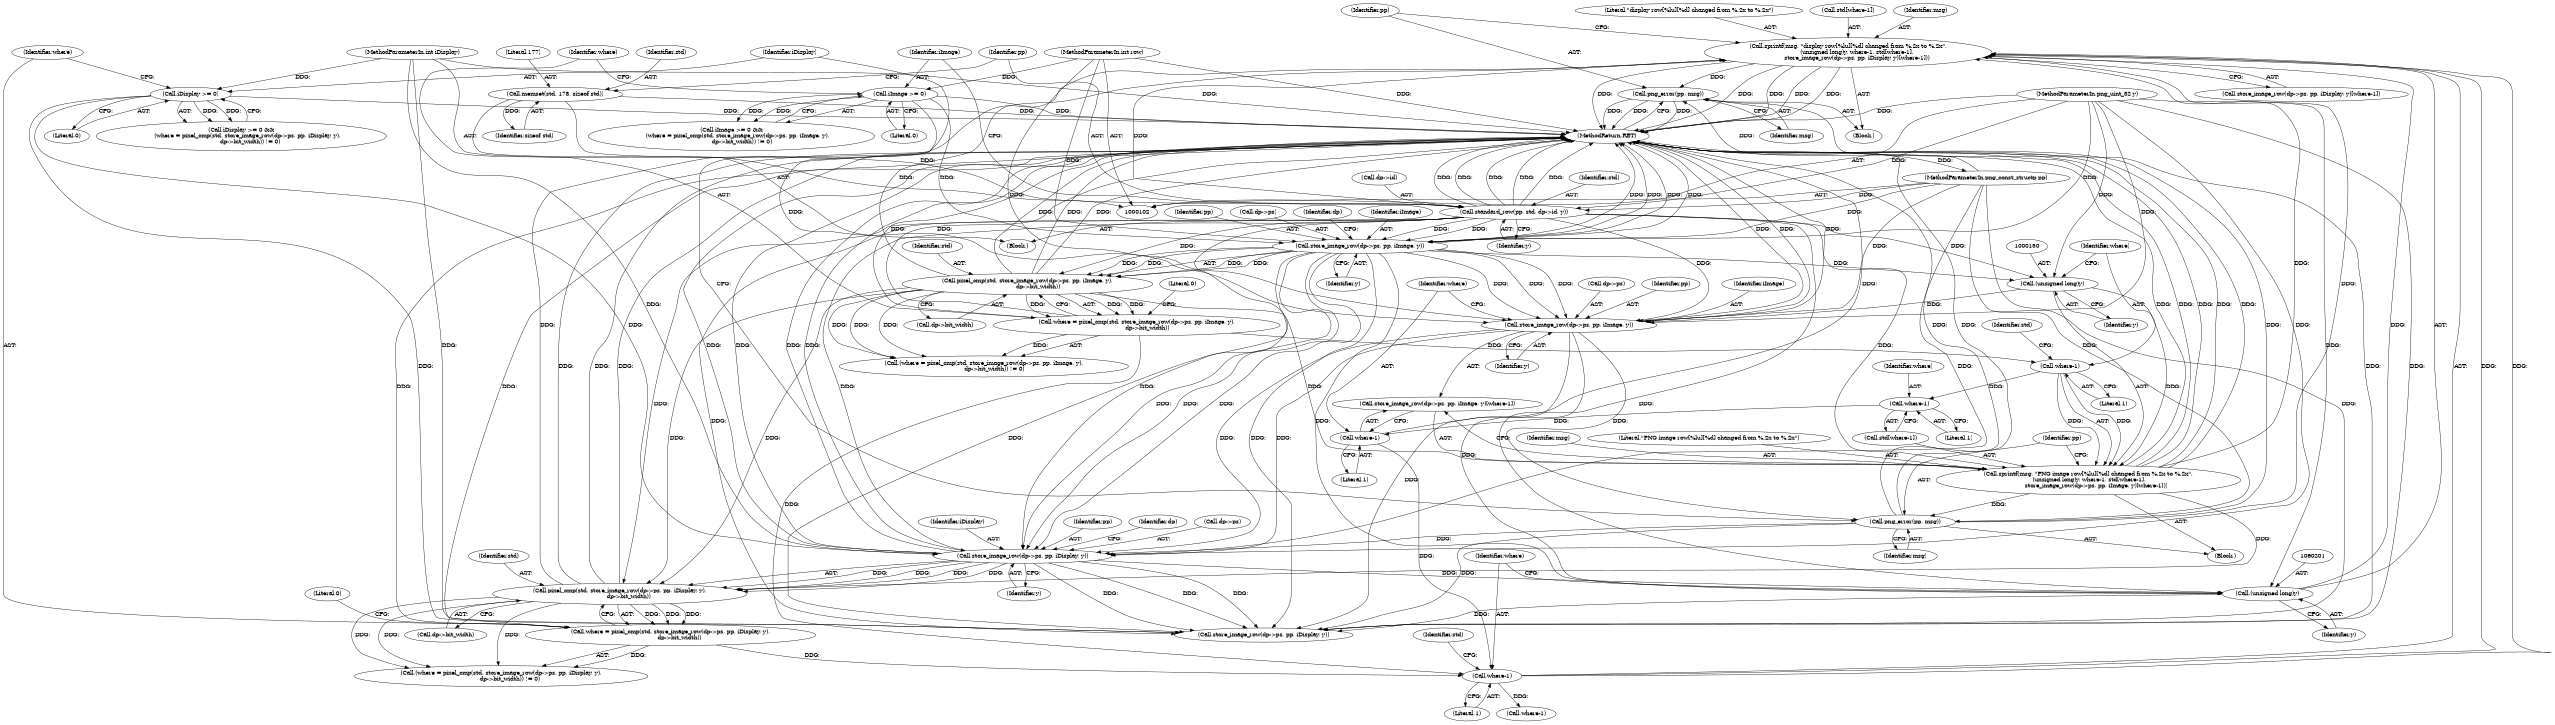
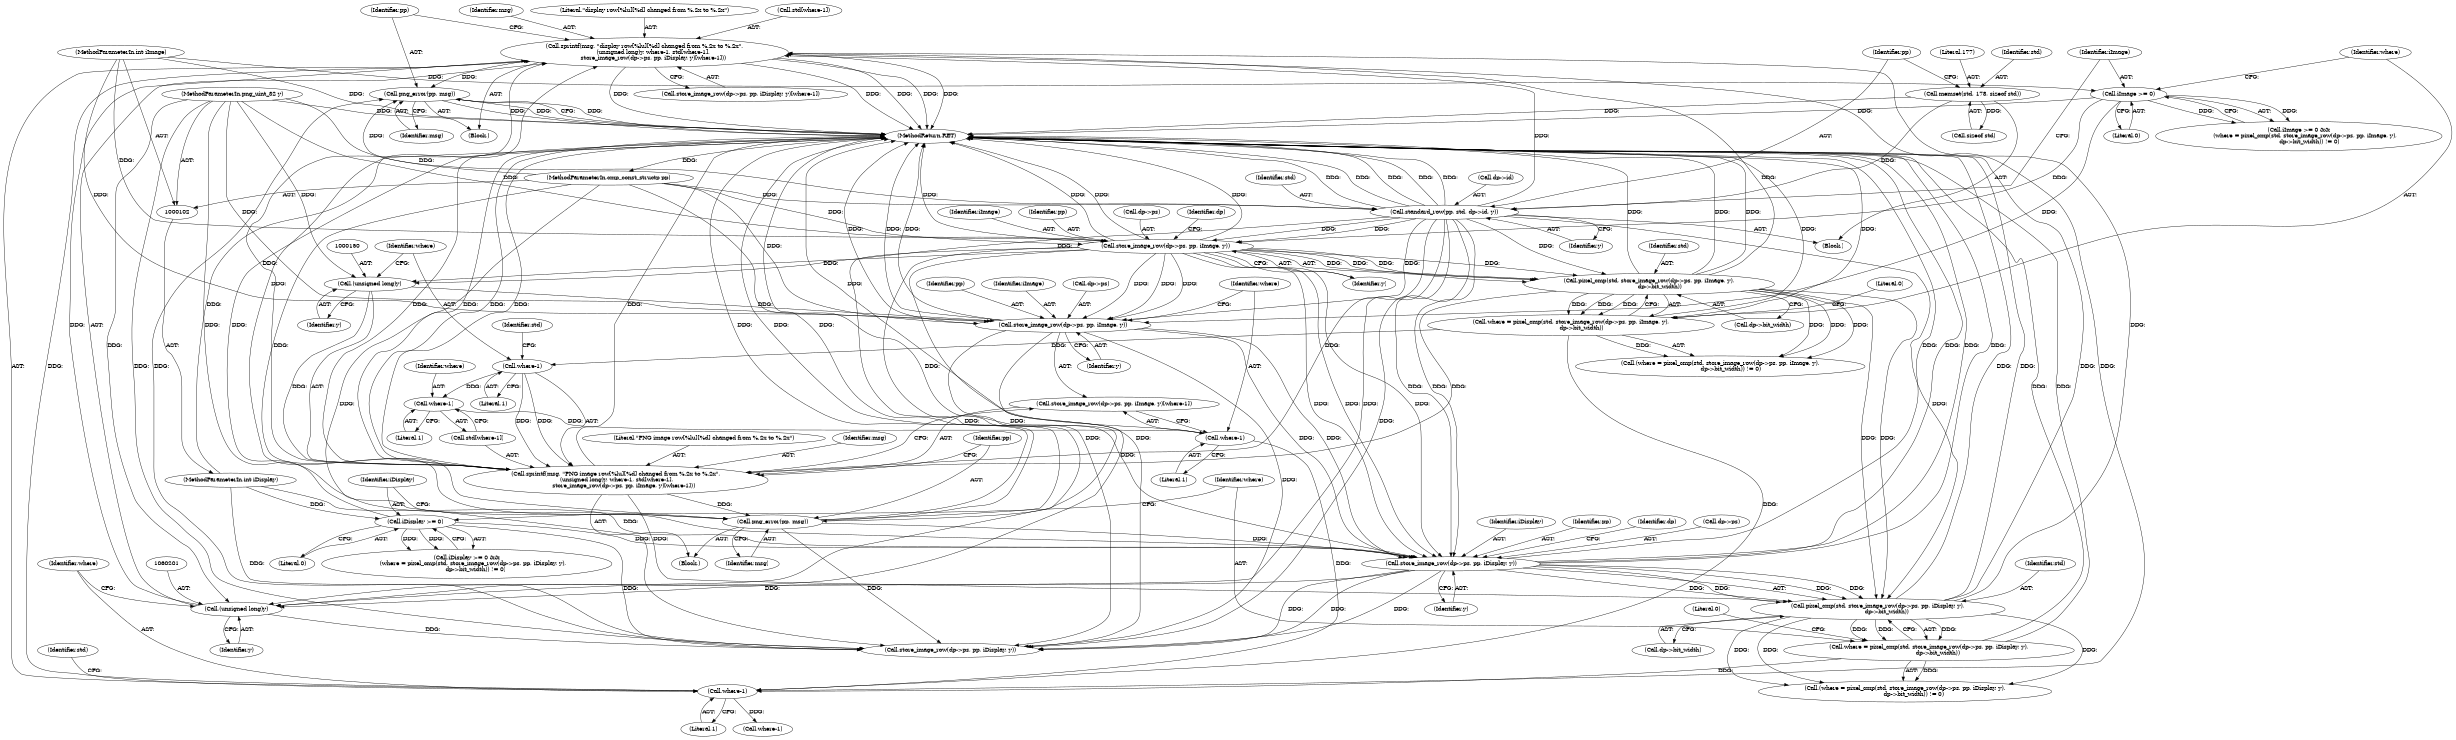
node "(MethodParameterIn,int row)": label "(MethodParameterIn,int row)" -> "(MethodParameterIn,int iImage)"
node "(Identifier,sizeof std)": label "(Identifier,sizeof std)" -> "(Call,sizeof std)"
node "(MethodParameterIn,png_const_structp pp)": label "(MethodParameterIn,png_const_structp pp)" -> "(MethodParameterIn,cmp_const_structp pp)"
edge "(MethodParameterIn,int iDisplay)" -> "1000102": reversed
